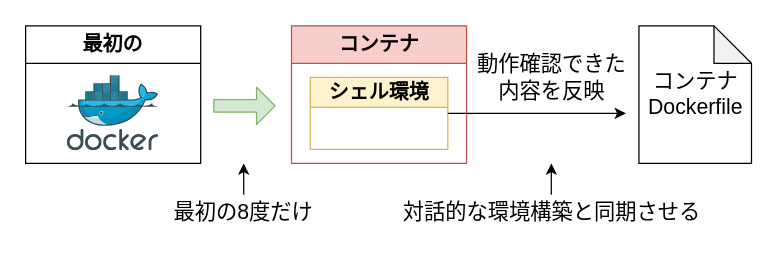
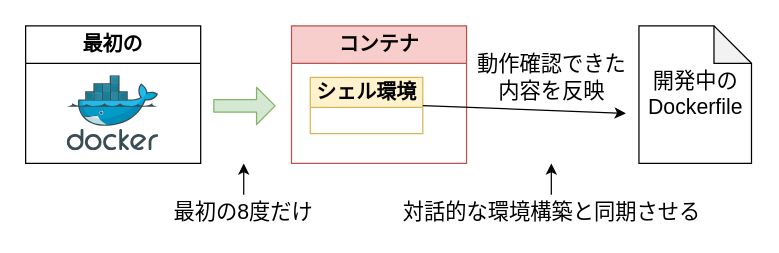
node "コンテナ Dockerfile": label "コンテナ Dockerfile" -> "開発中の Dockerfile"
node "シェル環境": size 138x72 -> 113x56
